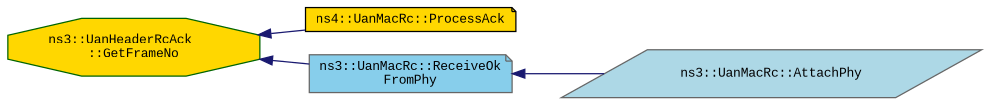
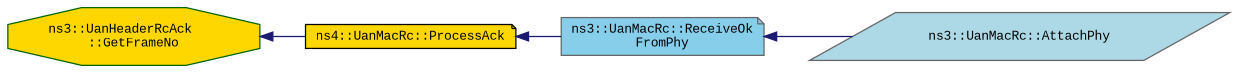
edge "ns3::UanMacRc::ReceiveOk FromPhy" -> "ns3::UanHeaderRcAck ::GetFrameNo": now "ns3::UanMacRc::ReceiveOk FromPhy" -> "ns4::UanMacRc::ProcessAck"
